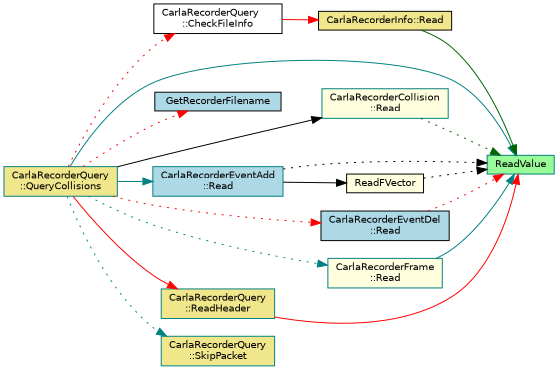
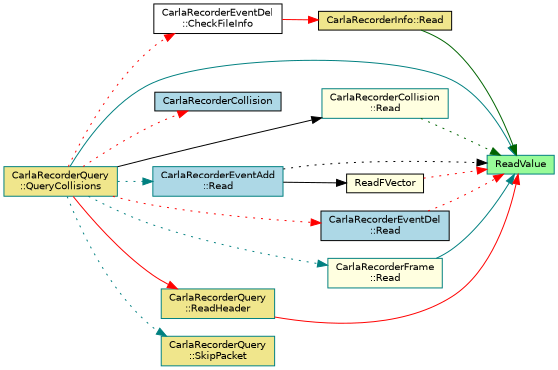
node "CarlaRecorderQuery ::CheckFileInfo": label "CarlaRecorderQuery ::CheckFileInfo" -> "CarlaRecorderEventDel ::CheckFileInfo"
node "GetRecorderFilename": label "GetRecorderFilename" -> "CarlaRecorderCollision"
edge "ReadFVector" -> "ReadValue": color black -> red
edge "CarlaRecorderQuery ::QueryCollisions" -> "CarlaRecorderEventAdd ::Read": style solid -> dotted
